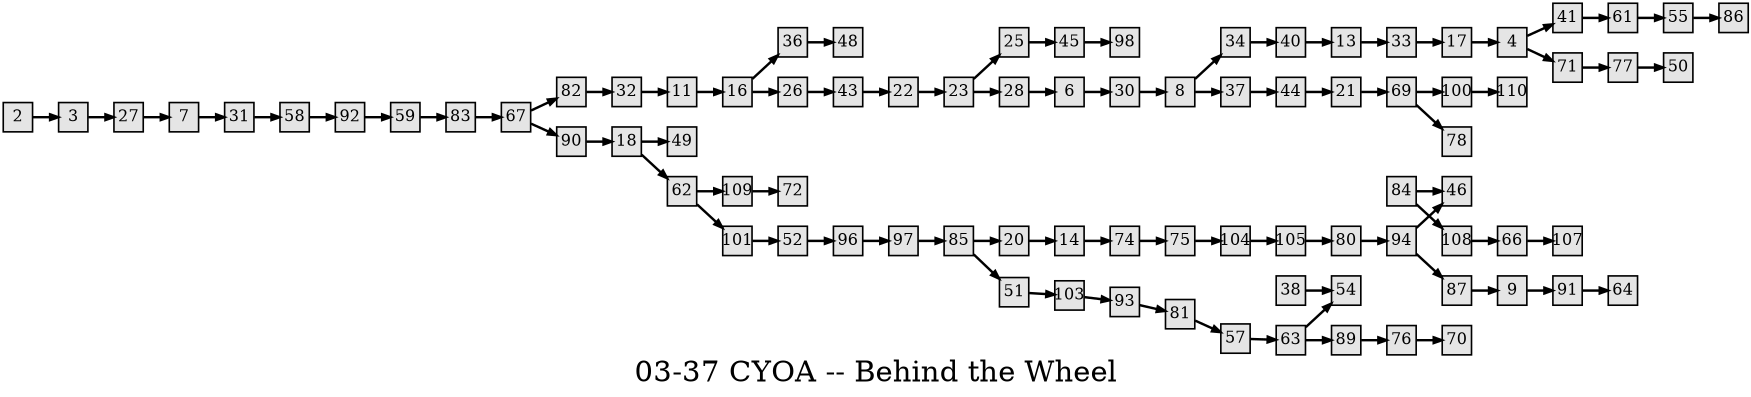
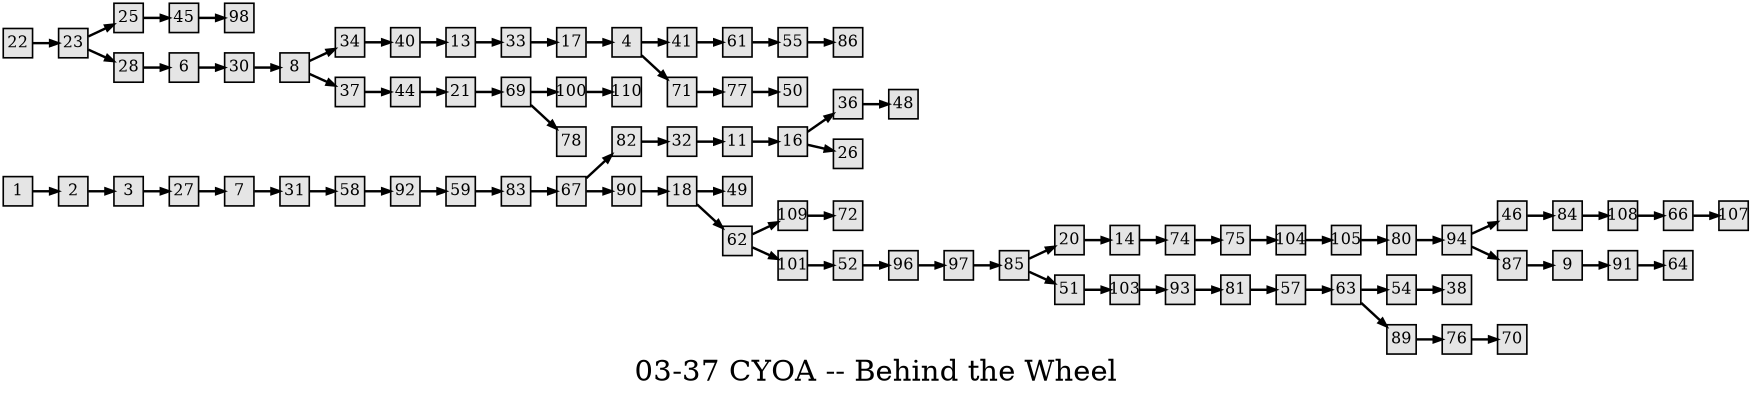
node "43": removed
node "1": added
edge "84" -> "46": reversed
edge "38" -> "54": reversed
